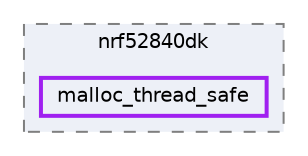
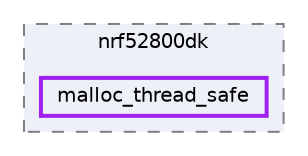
cluster "nrf52840dk": label "nrf52840dk" -> "nrf52800dk"
